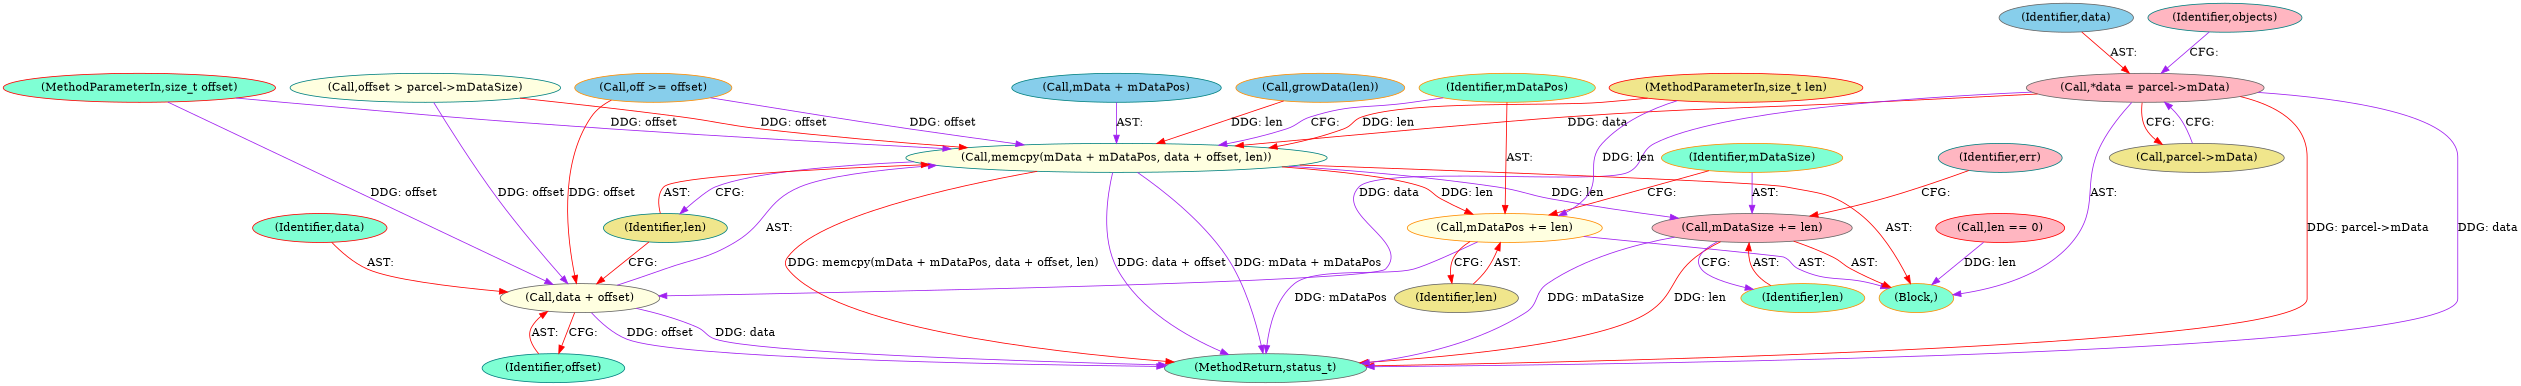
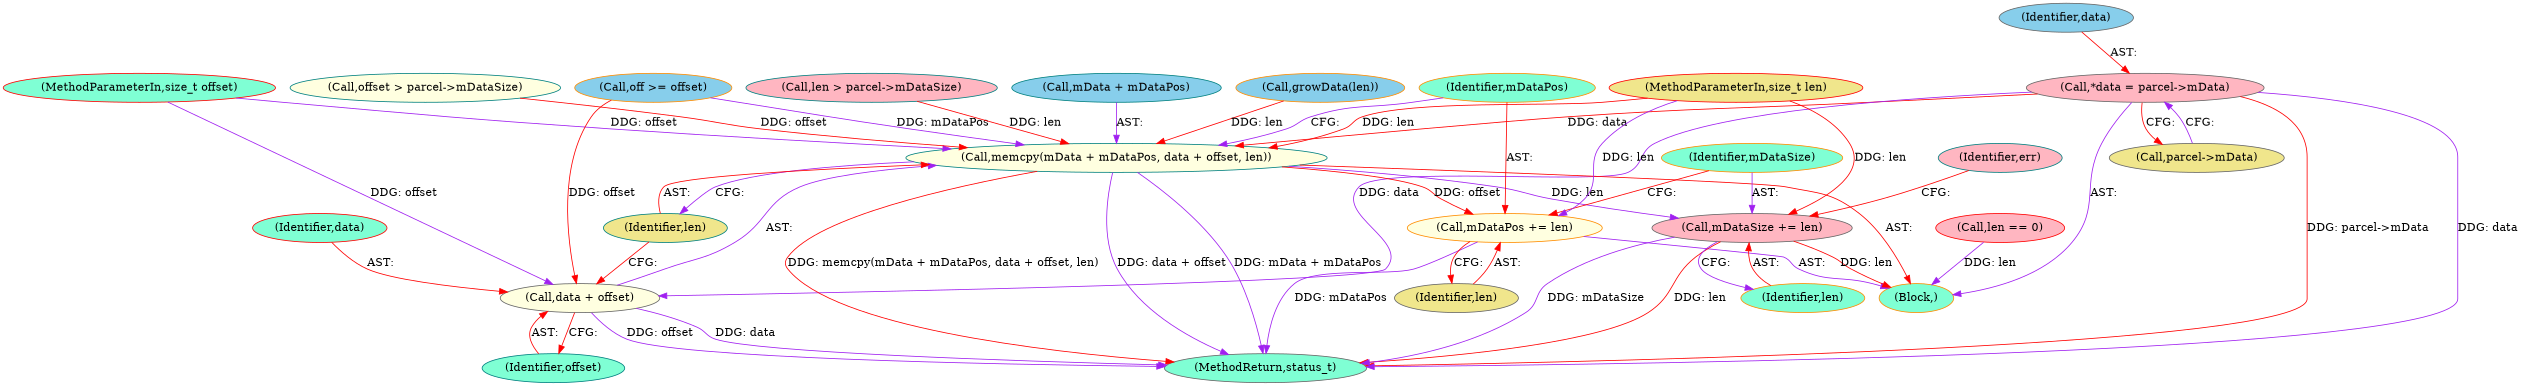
node "(Identifier,objects)": removed
node "(Call,len > parcel->mDataSize)": added
edge "(Call,off >= offset)" -> "(Call,memcpy(mData + mDataPos, data + offset, len))": label "DDG: offset" -> "DDG: mDataPos"
edge "(MethodParameterIn,size_t len)" -> "(Call,mDataSize += len)": added, label "DDG: len"
edge "(Call,offset > parcel->mDataSize)" -> "(Call,data + offset)": removed, label "DDG: offset"
edge "(Call,memcpy(mData + mDataPos, data + offset, len))" -> "(Call,mDataPos += len)": label "DDG: len" -> "DDG: offset"
edge "(Call,mDataSize += len)" -> "(Block,)": label "AST: " -> "DDG: len"
